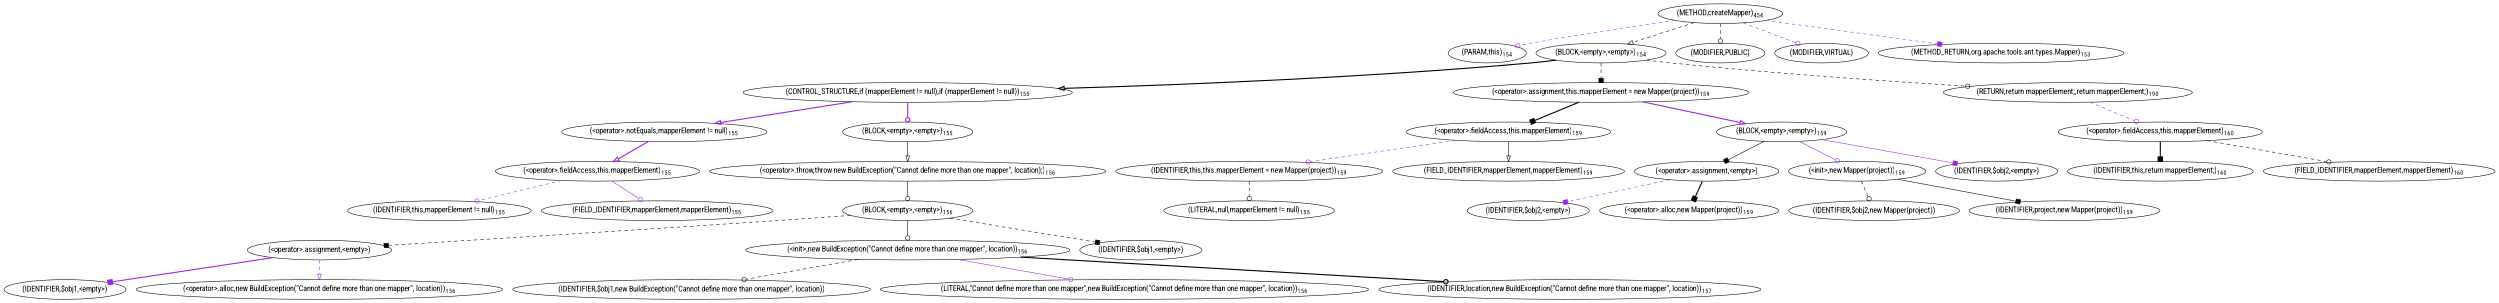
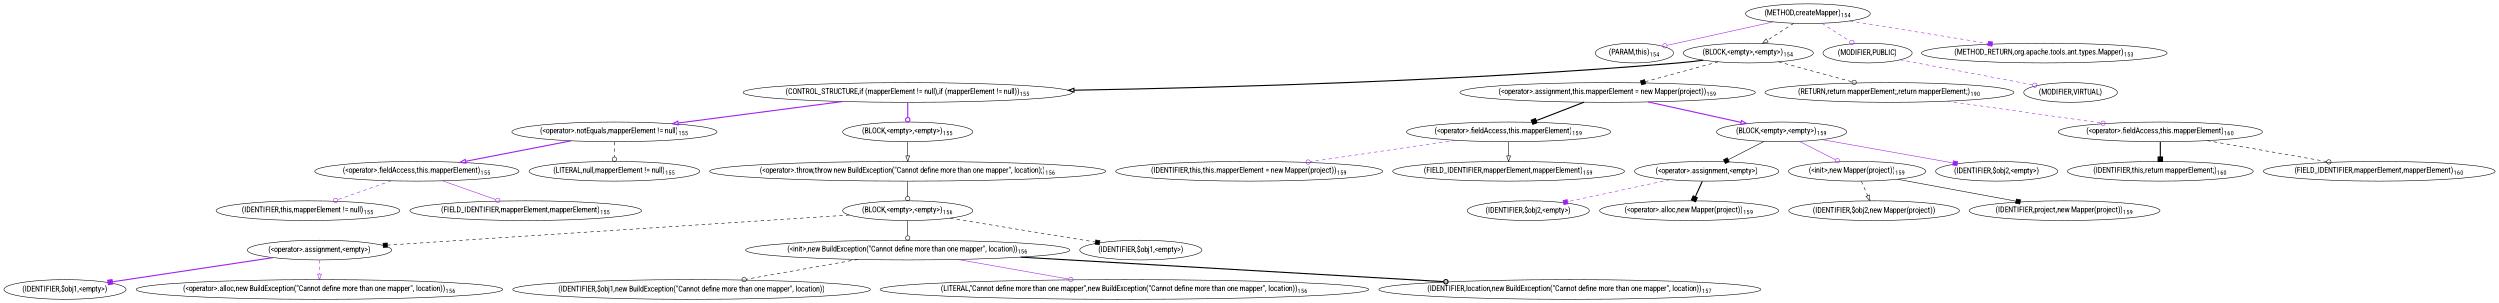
node "(METHOD,createMapper)": text "454" -> "154"
edge "(METHOD,createMapper)" -> "(MODIFIER,PUBLIC)": color black -> purple
edge "(METHOD,createMapper)" -> "(PARAM,this)": style dashed -> solid
edge "(METHOD,createMapper)" -> "(MODIFIER,VIRTUAL)": now "(MODIFIER,PUBLIC)" -> "(MODIFIER,VIRTUAL)"
edge "(IDENTIFIER,this,this.mapperElement = new Mapper(project))" -> "(LITERAL,null,mapperElement != null)": now "(<operator>.notEquals,mapperElement != null)" -> "(LITERAL,null,mapperElement != null)"
edge "(<init>,new Mapper(project))" -> "(IDENTIFIER,$obj2,new Mapper(project))": arrowhead odot -> onormal
